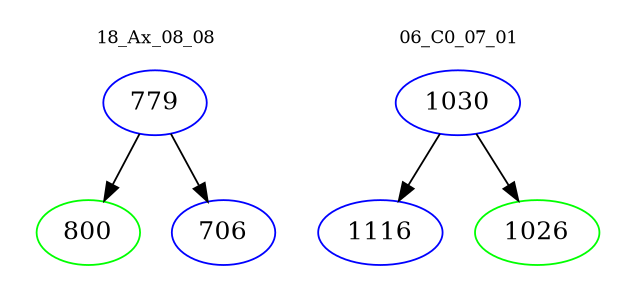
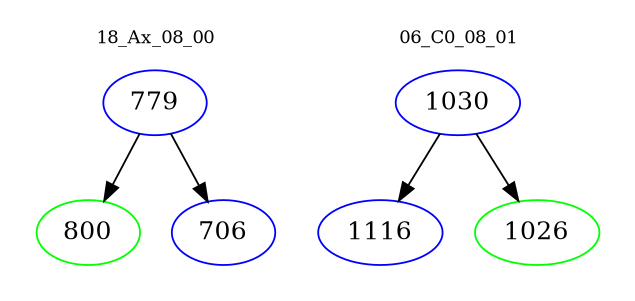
cluster "18_Ax_08_08": label "18_Ax_08_08" -> "18_Ax_08_00"
cluster "06_C0_07_01": label "06_C0_07_01" -> "06_C0_08_01"
